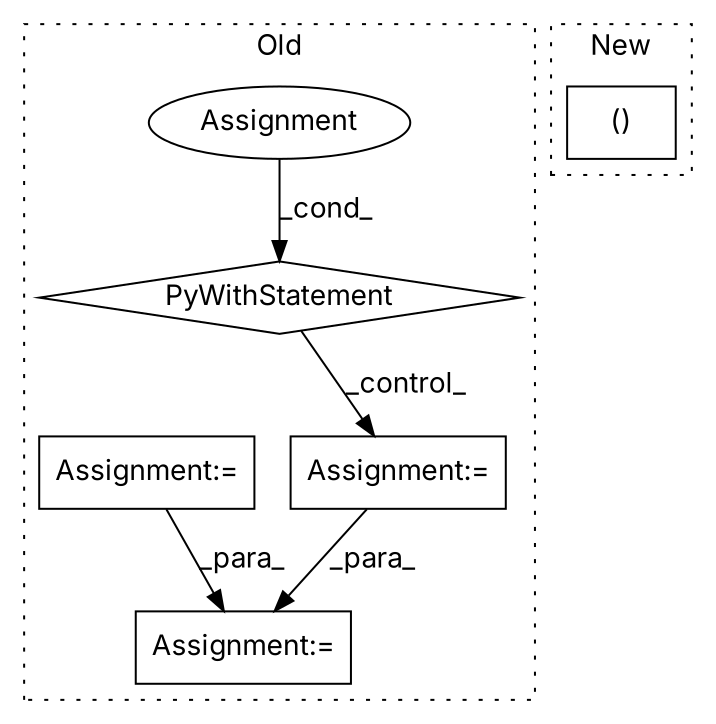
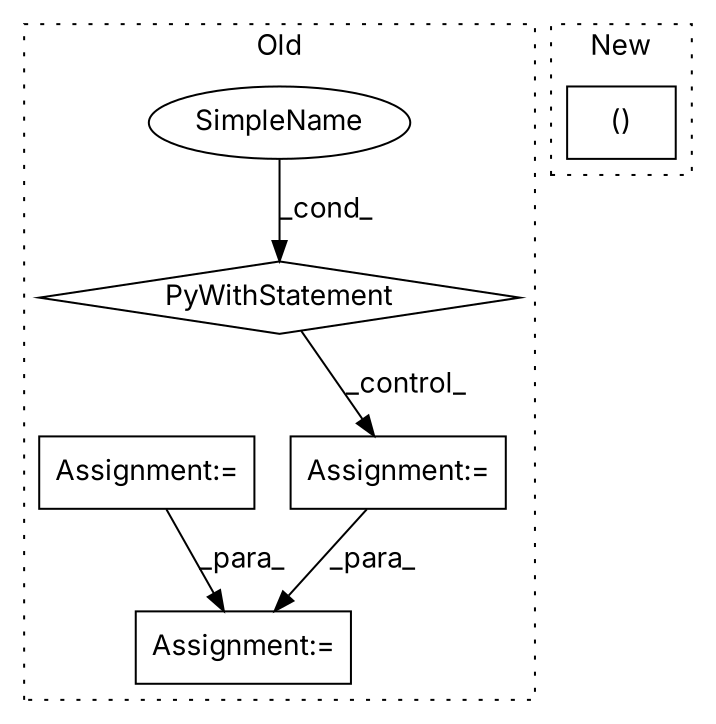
node "Assignment": label "Assignment" -> "SimpleName"
